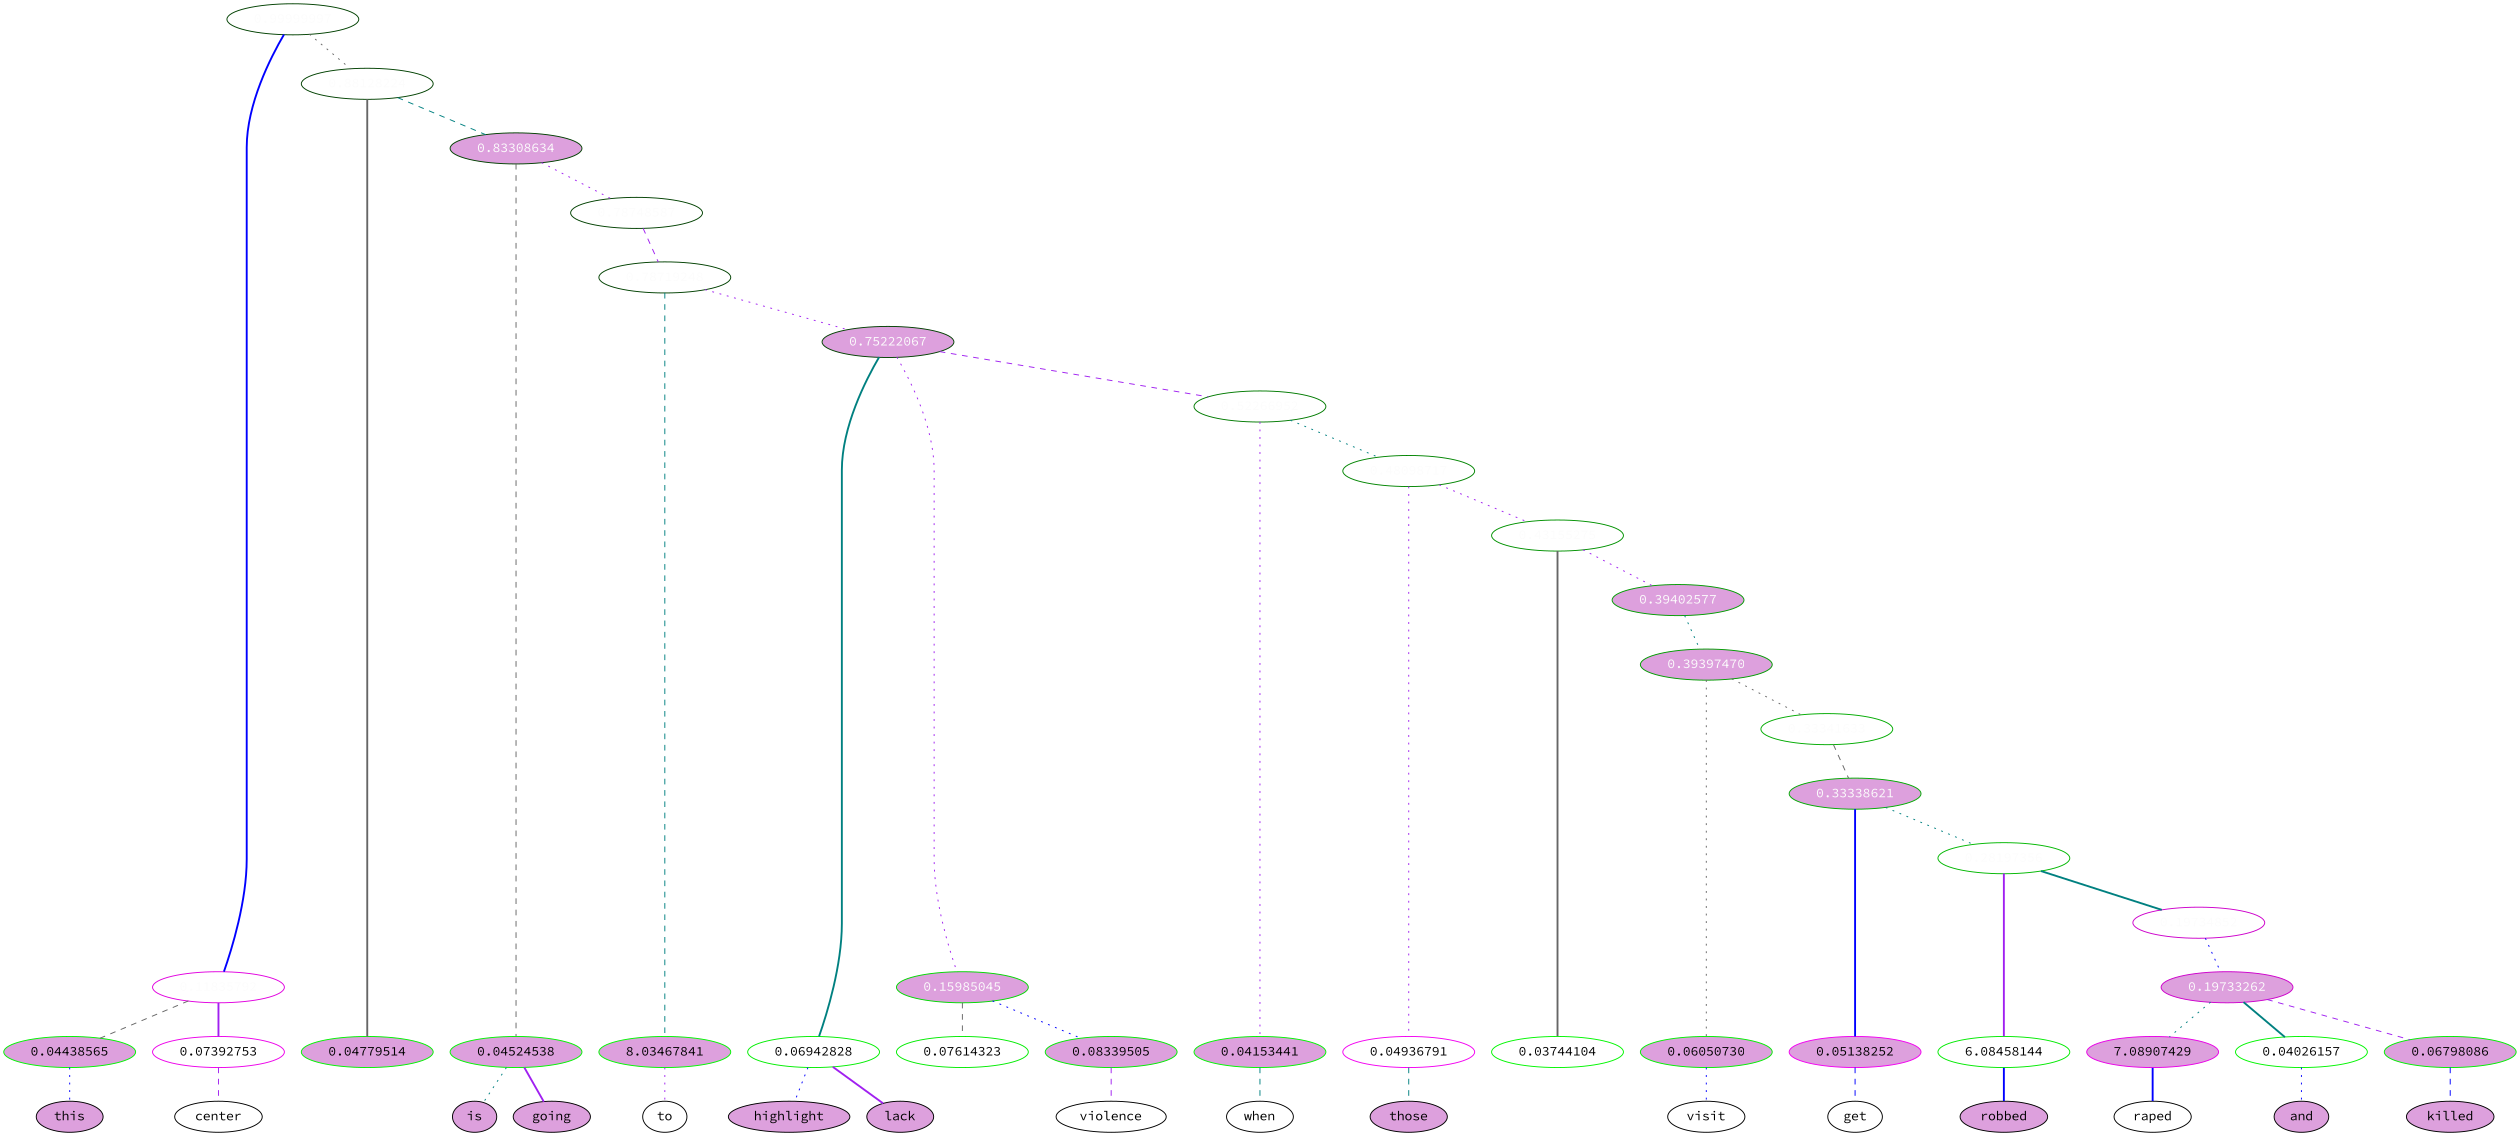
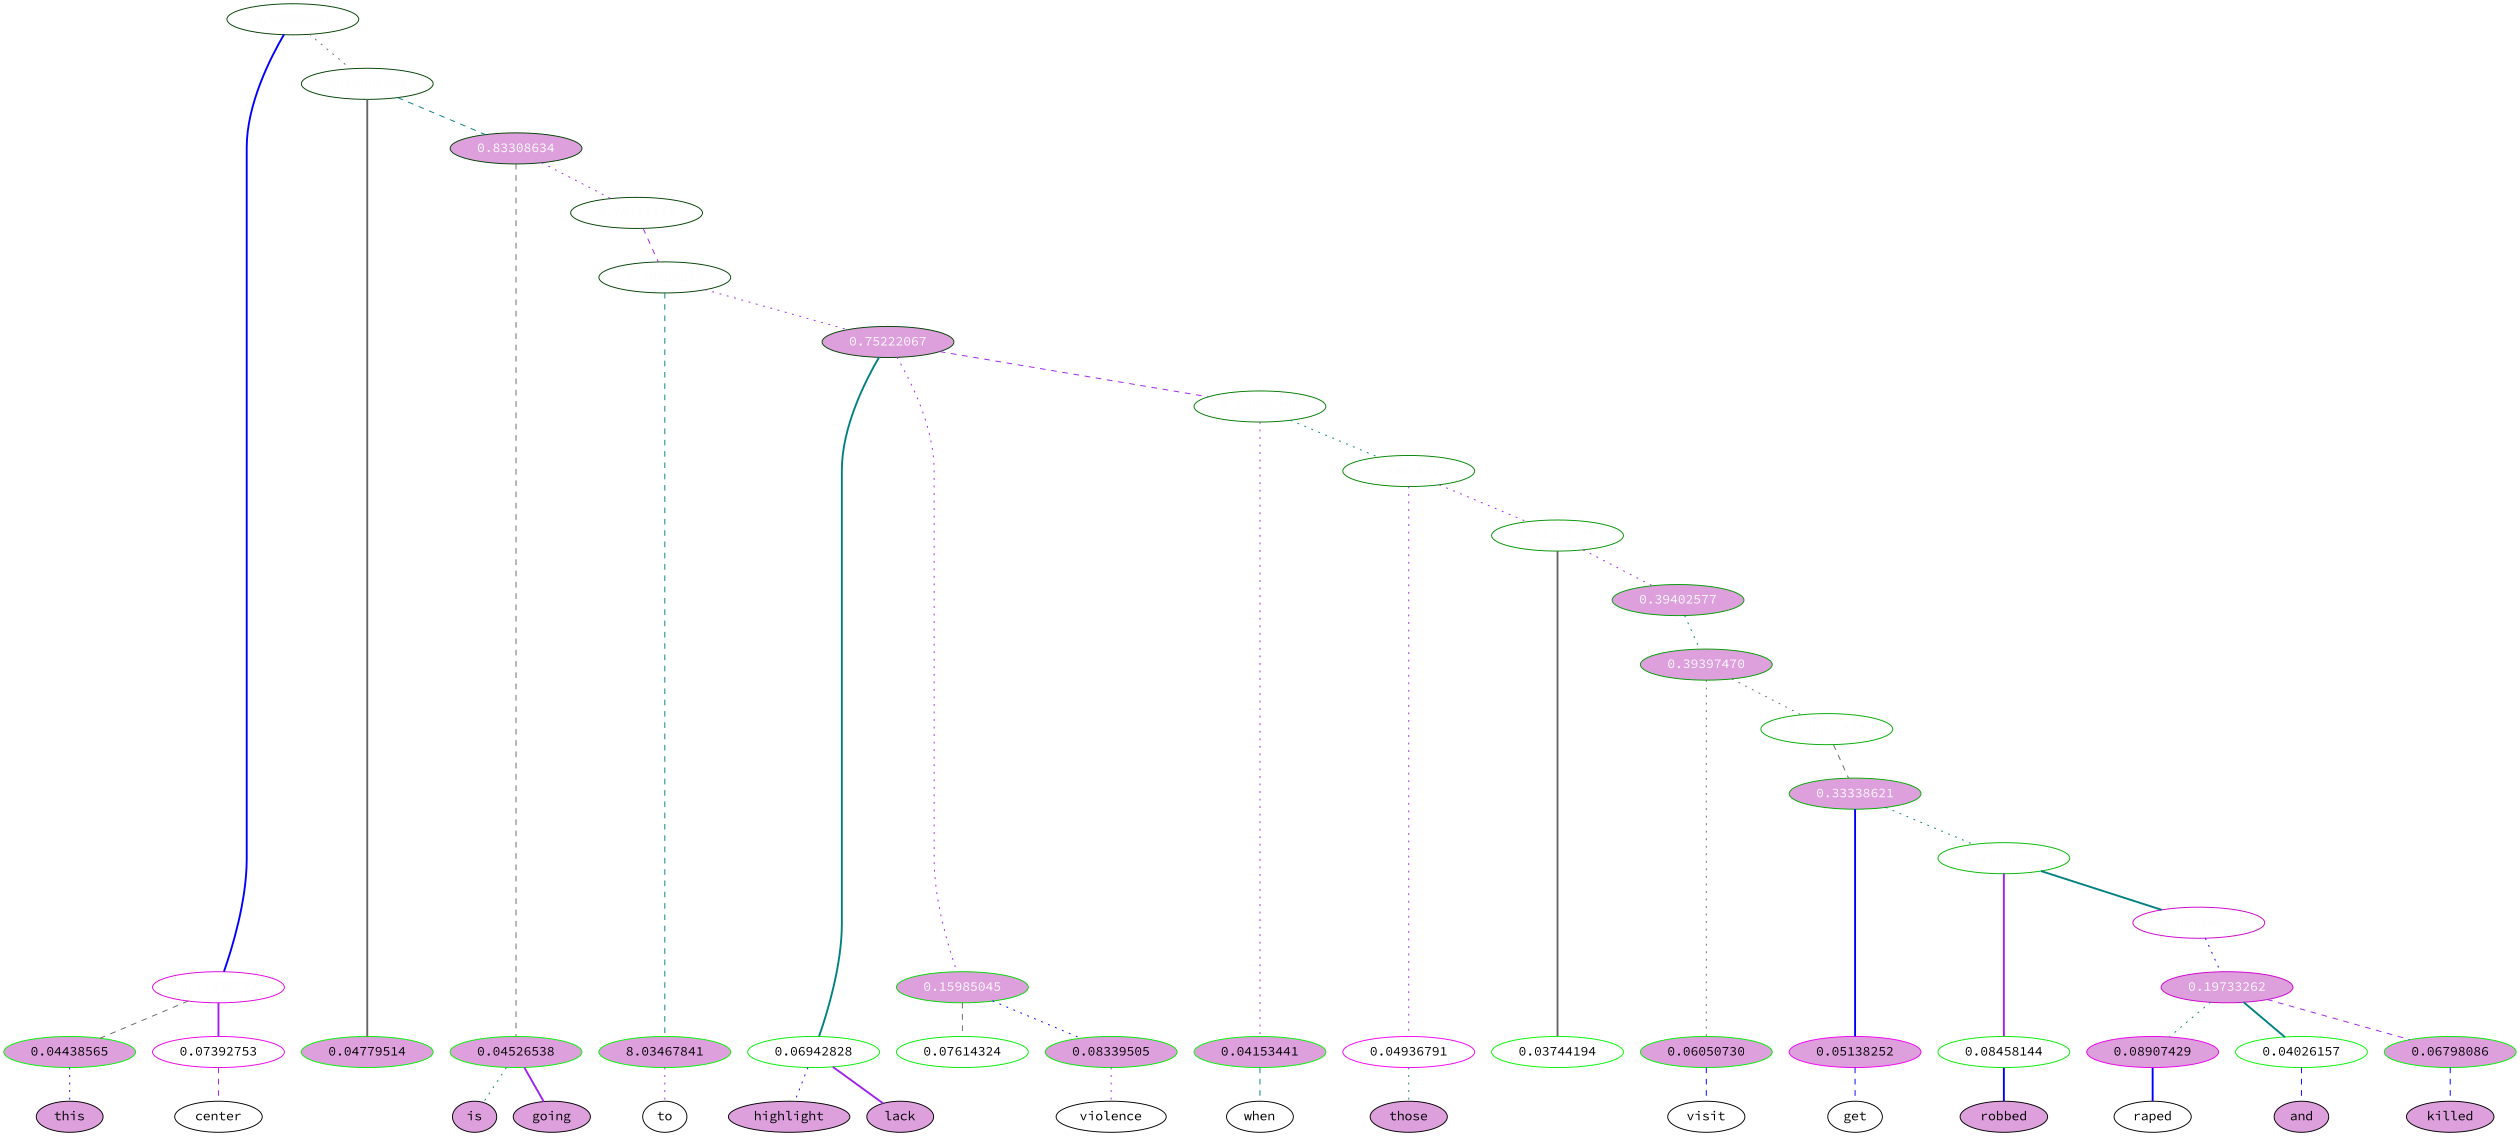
node "0.04524538": label "0.04524538" -> "0.04526538"
node "0.07614323": label "0.07614323" -> "0.07614324"
node "0.03744104": label "0.03744104" -> "0.03744194"
node "6.08458144": label "6.08458144" -> "0.08458144"
node "7.08907429": label "7.08907429" -> "0.08907429"
edge "0.08339505" -- "violence": style dashed -> dotted
edge "0.04936791" -- "those": style dashed -> dotted
edge "0.06050730" -- "visit": style dotted -> dashed
edge "0.04026157" -- "and": style dotted -> dashed
